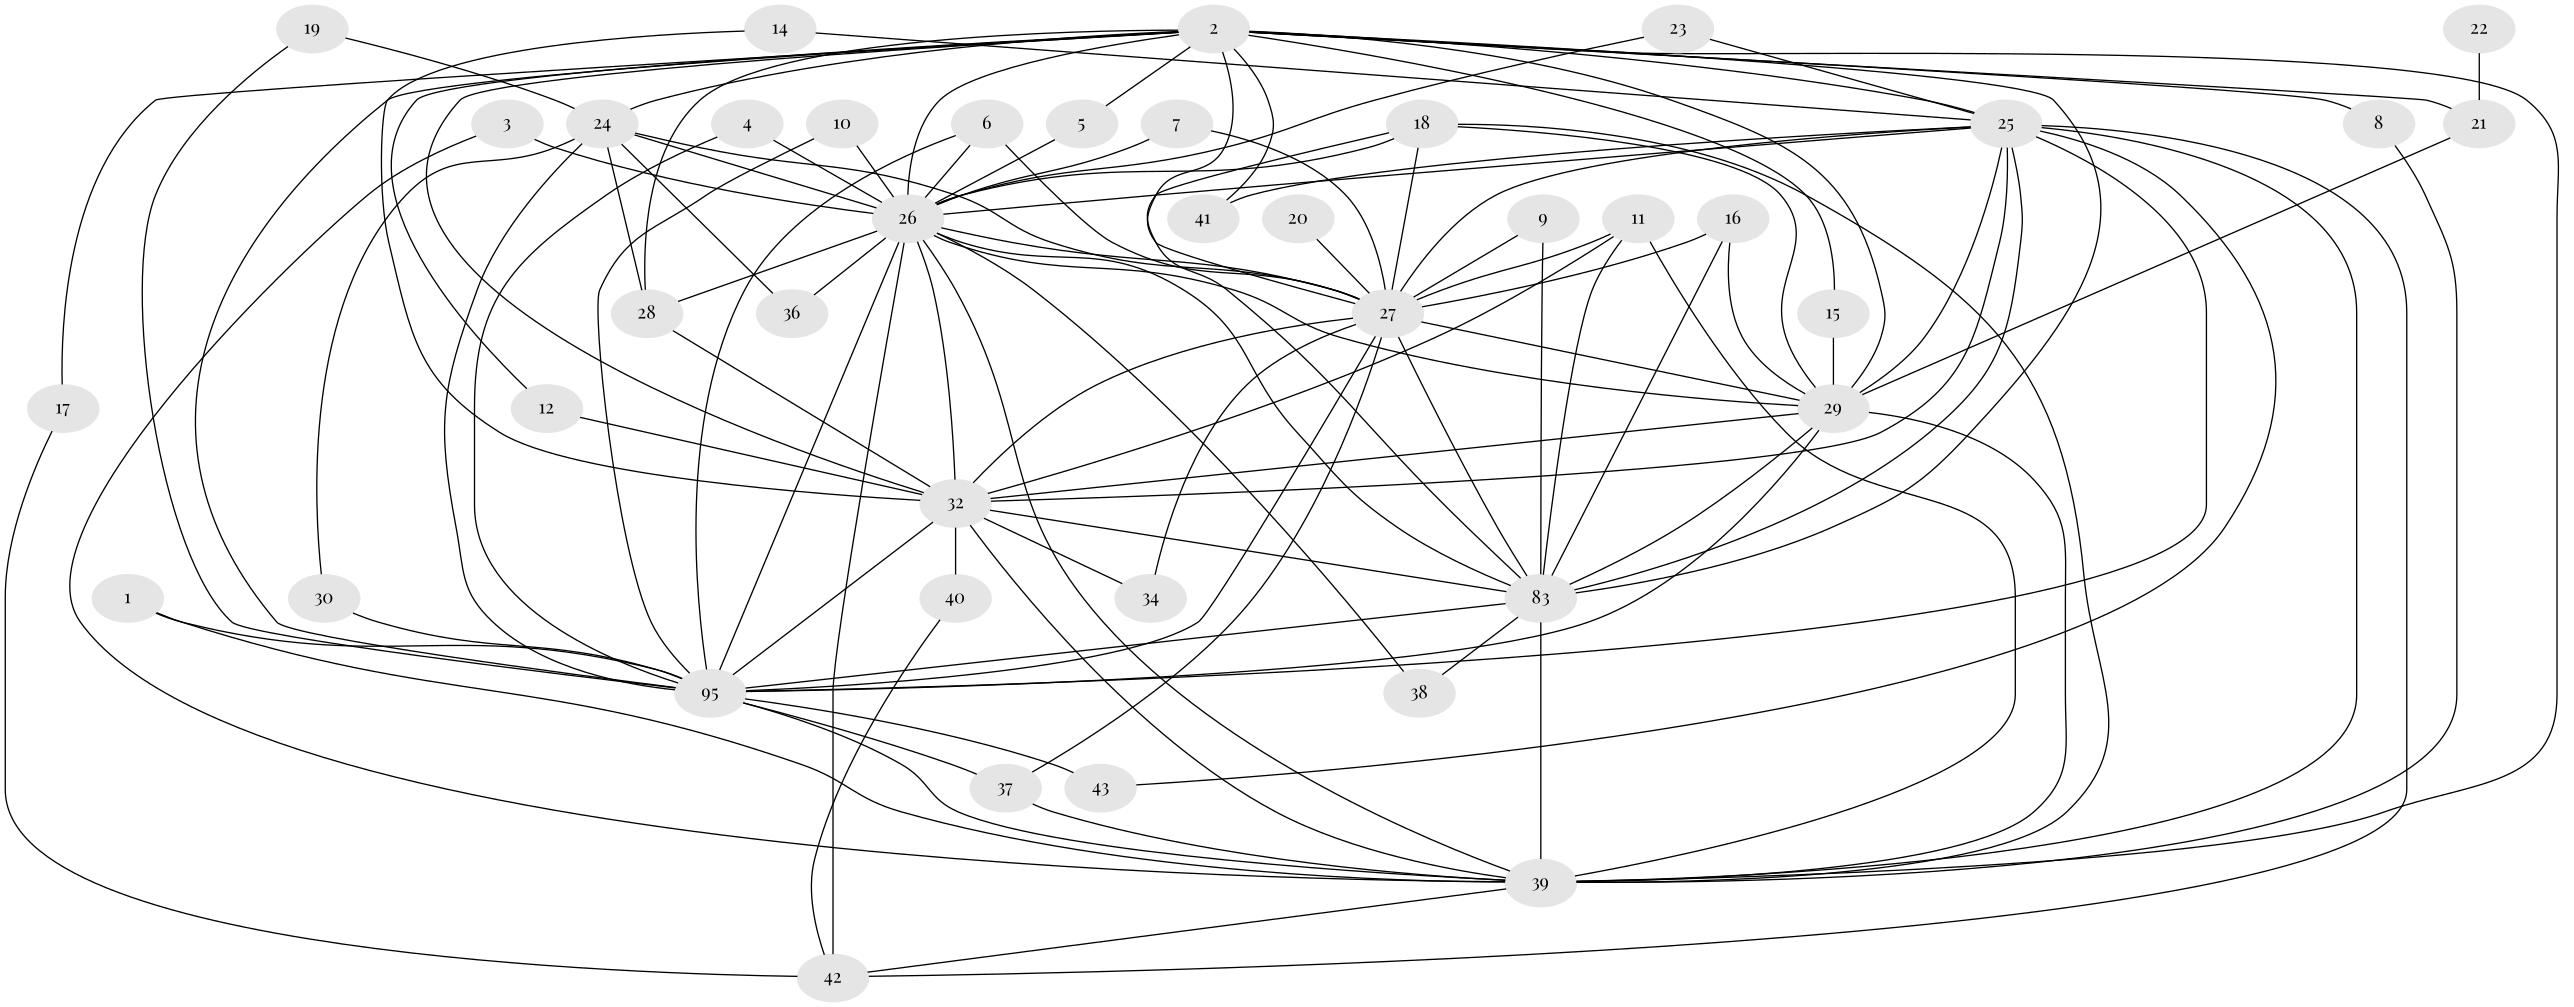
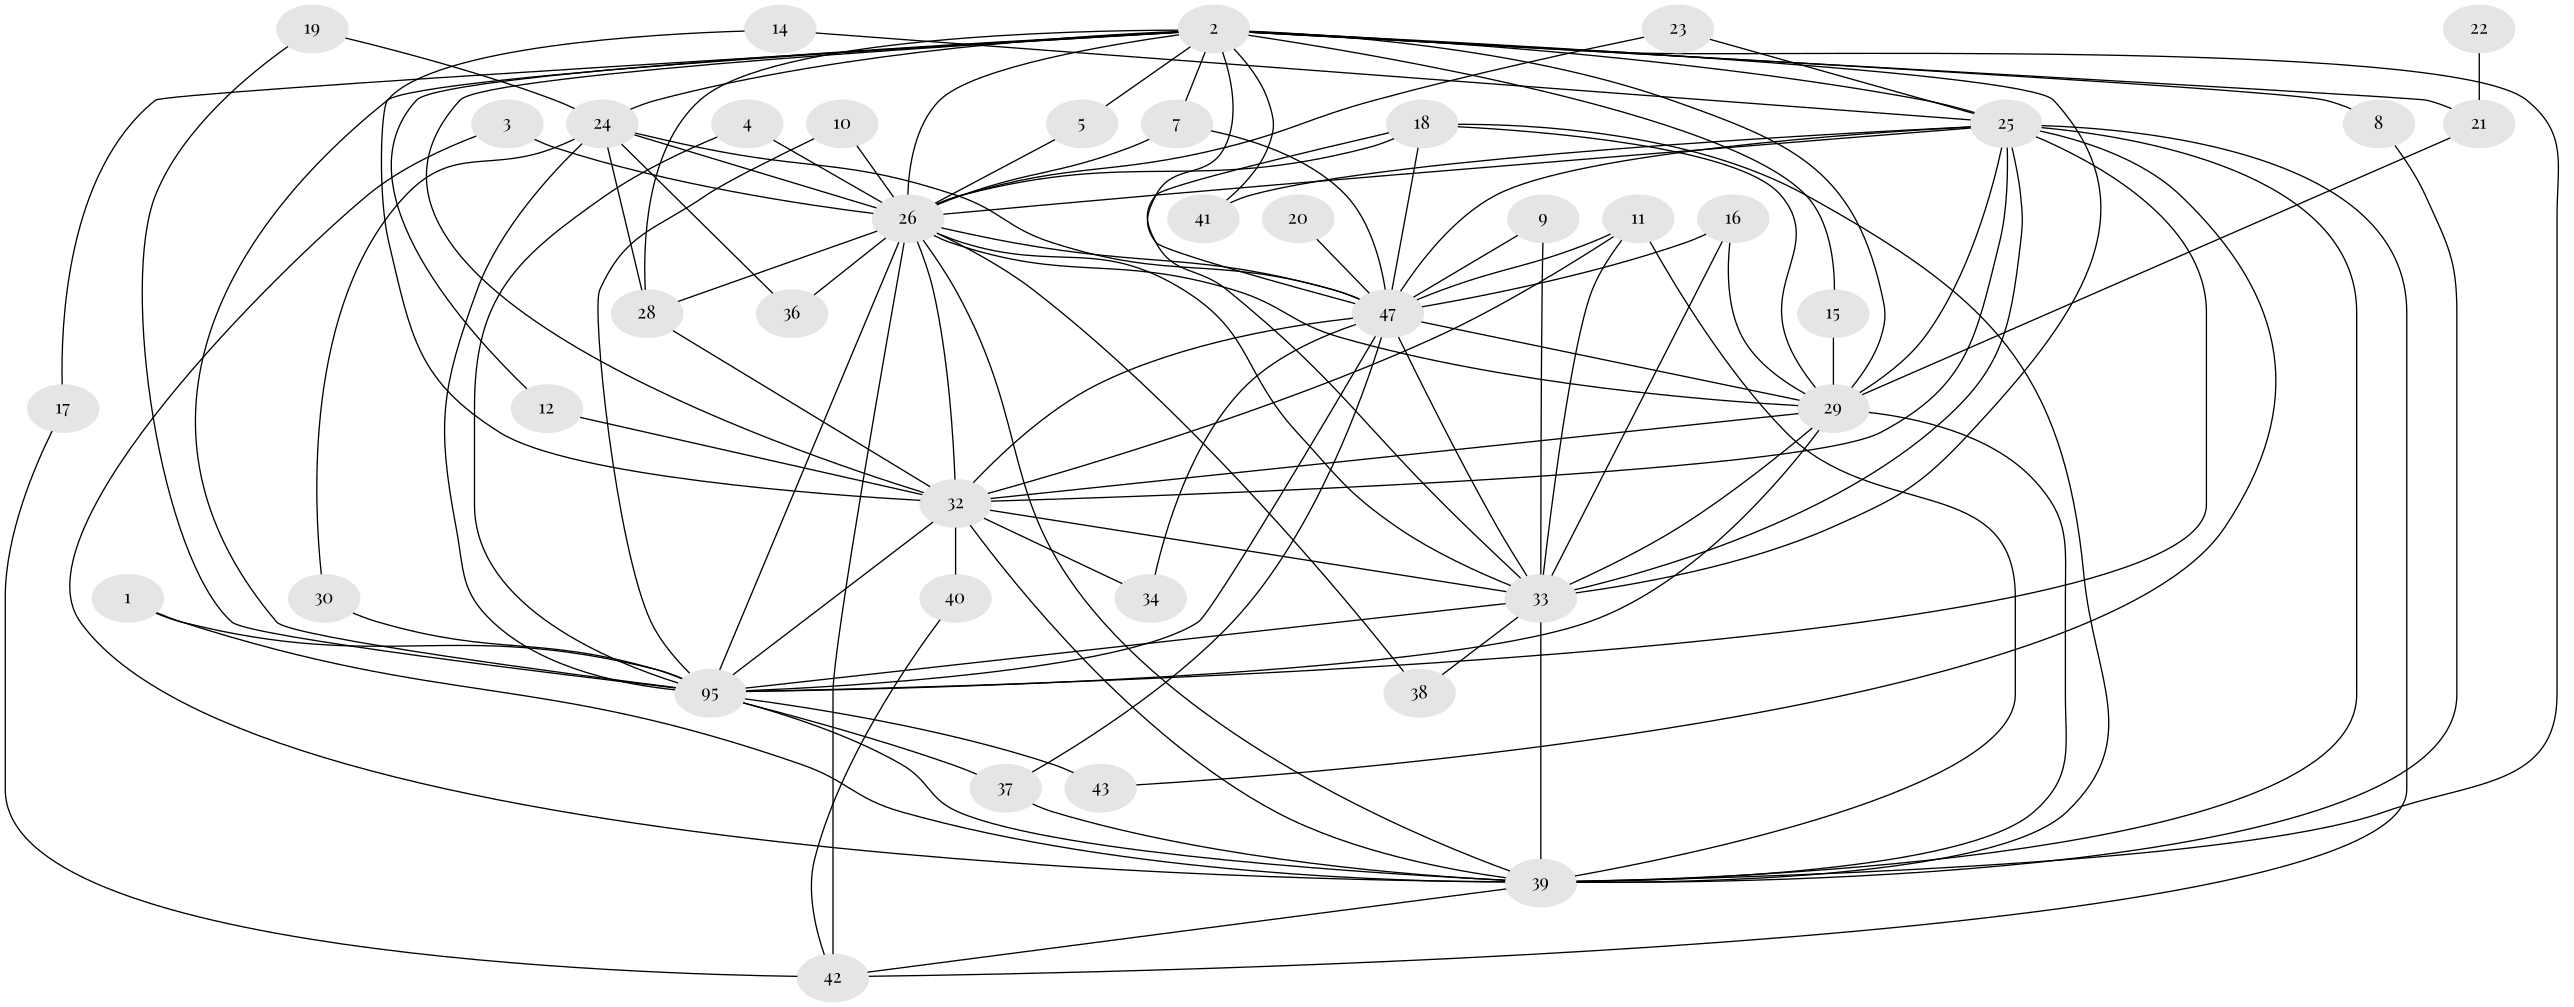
edge "2" -- "7": added
node "6": removed
node "27": label "27" -> "47"
node "83": label "83" -> "33"
